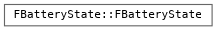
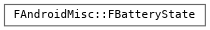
node "FBatteryState::FBatteryState": label "FBatteryState::FBatteryState" -> "FAndroidMisc::FBatteryState"
